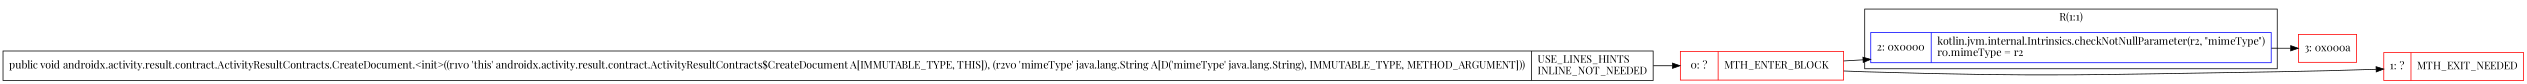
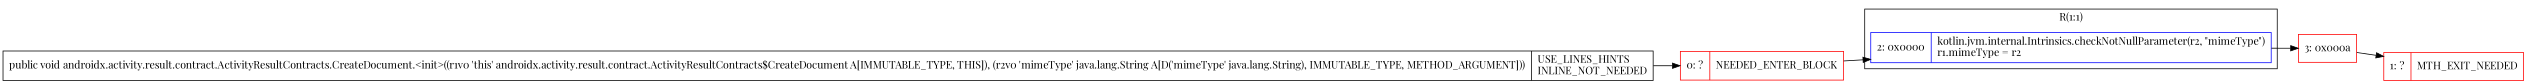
node "2: 0x0000": text "r0.mimeType = r2" -> "r1.mimeType = r2"
node "0: ?": text "MTH_ENTER_BLOCK" -> "NEEDED_ENTER_BLOCK"
edge "0: ?" -> "1: ?": now "3: 0x000a" -> "1: ?"
